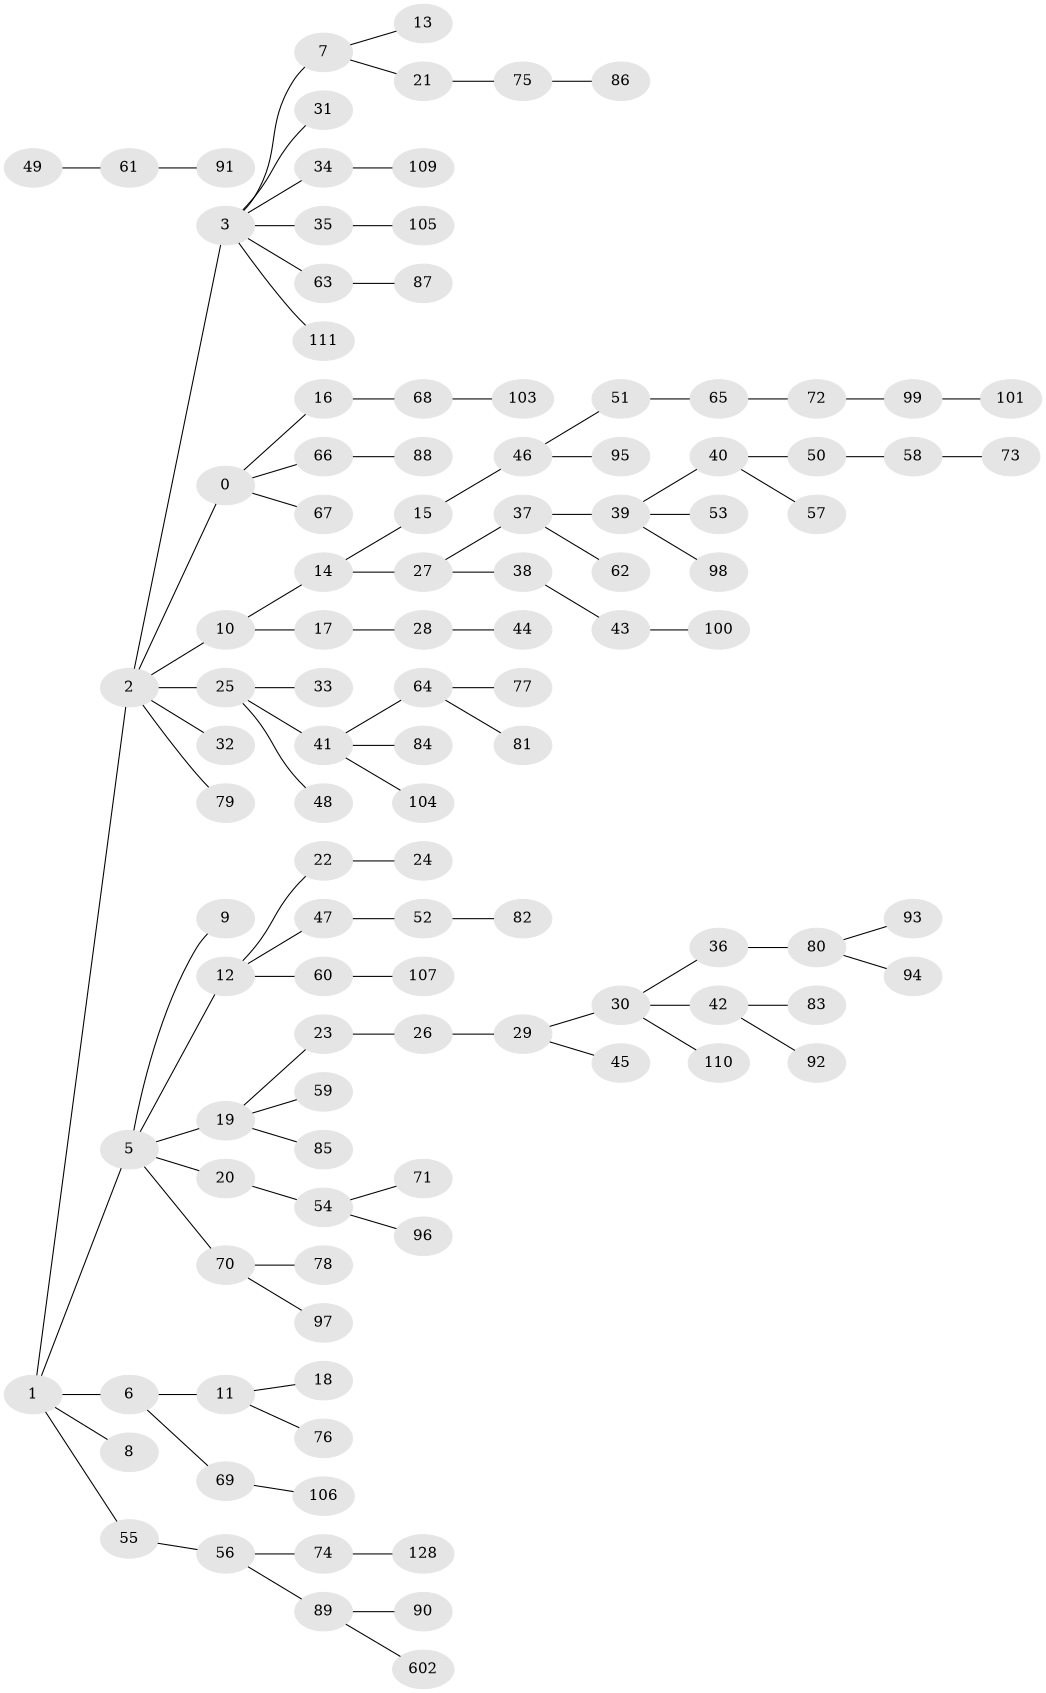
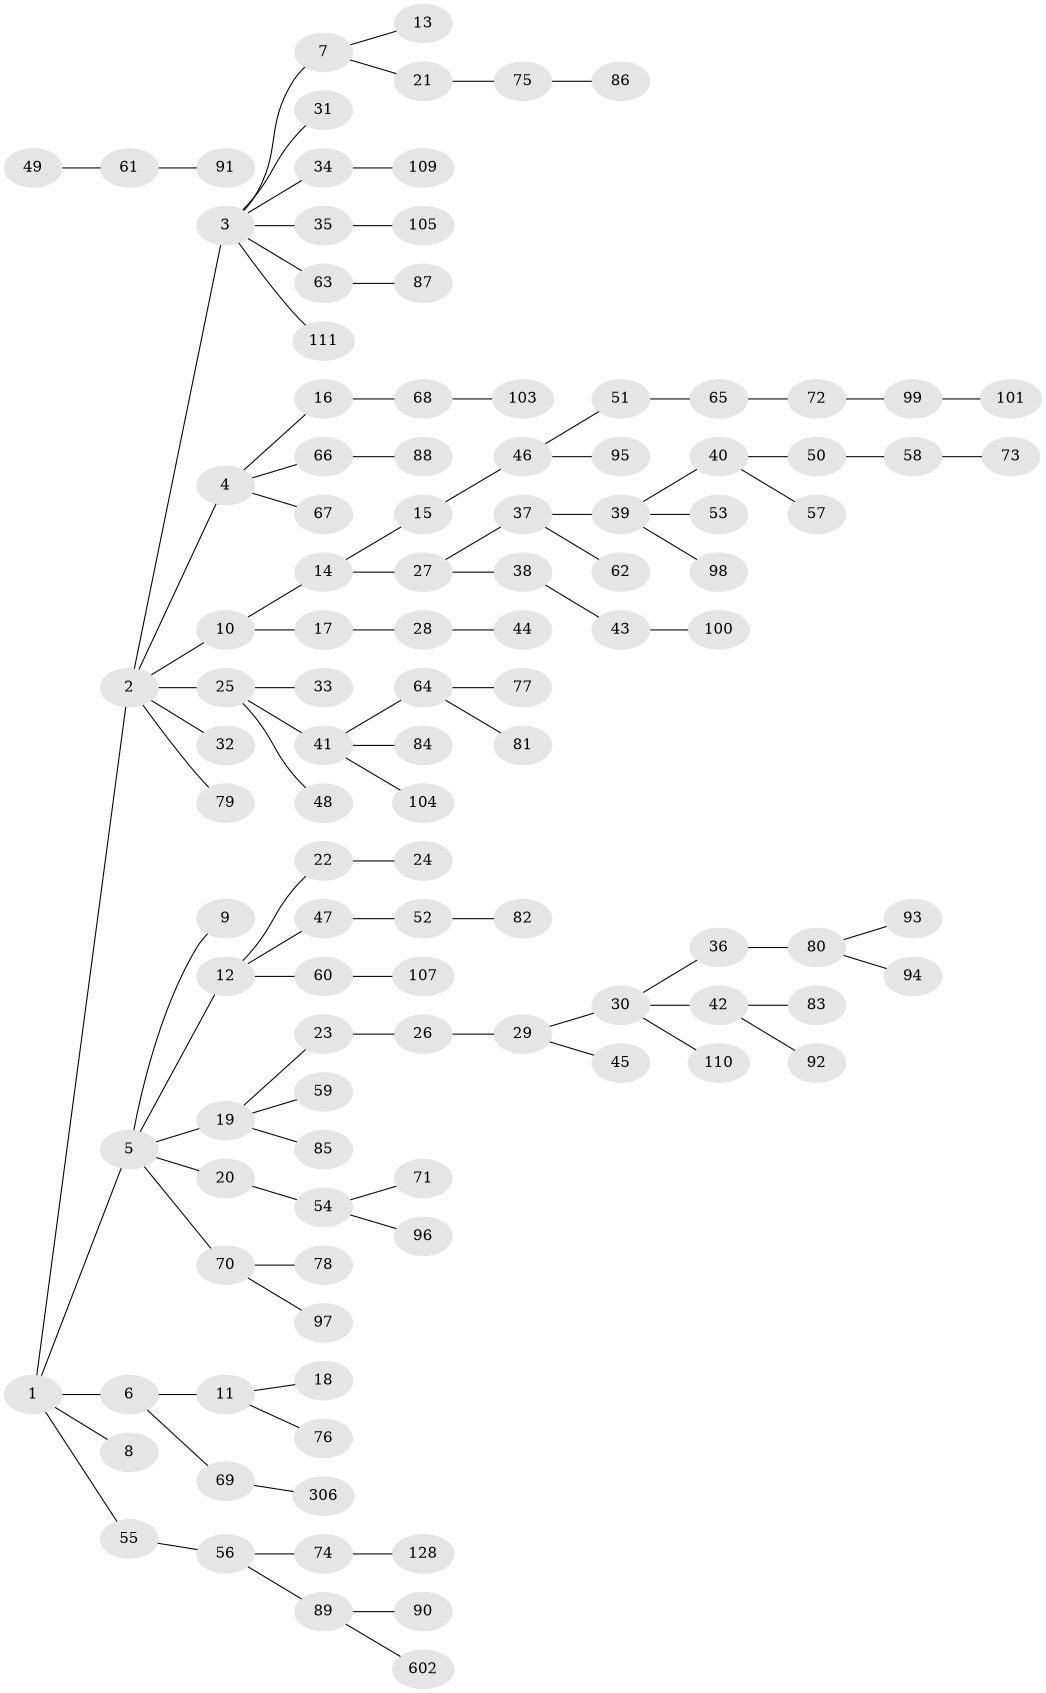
node "0": label "0" -> "4"
node "106": label "106" -> "306"
